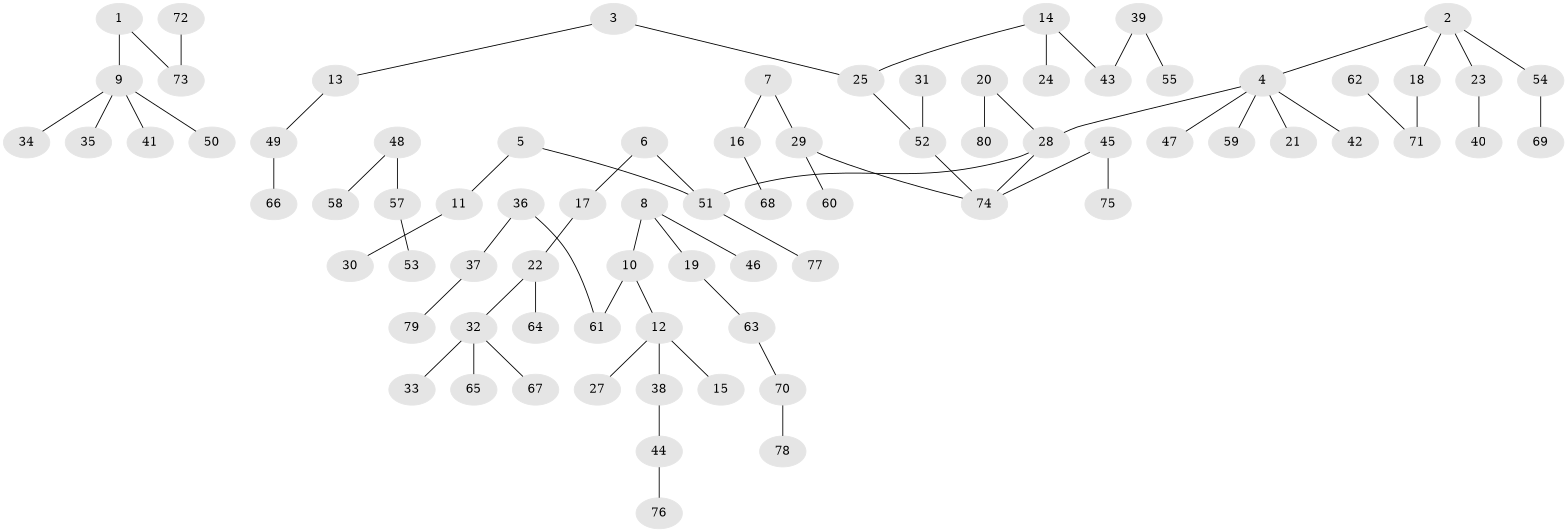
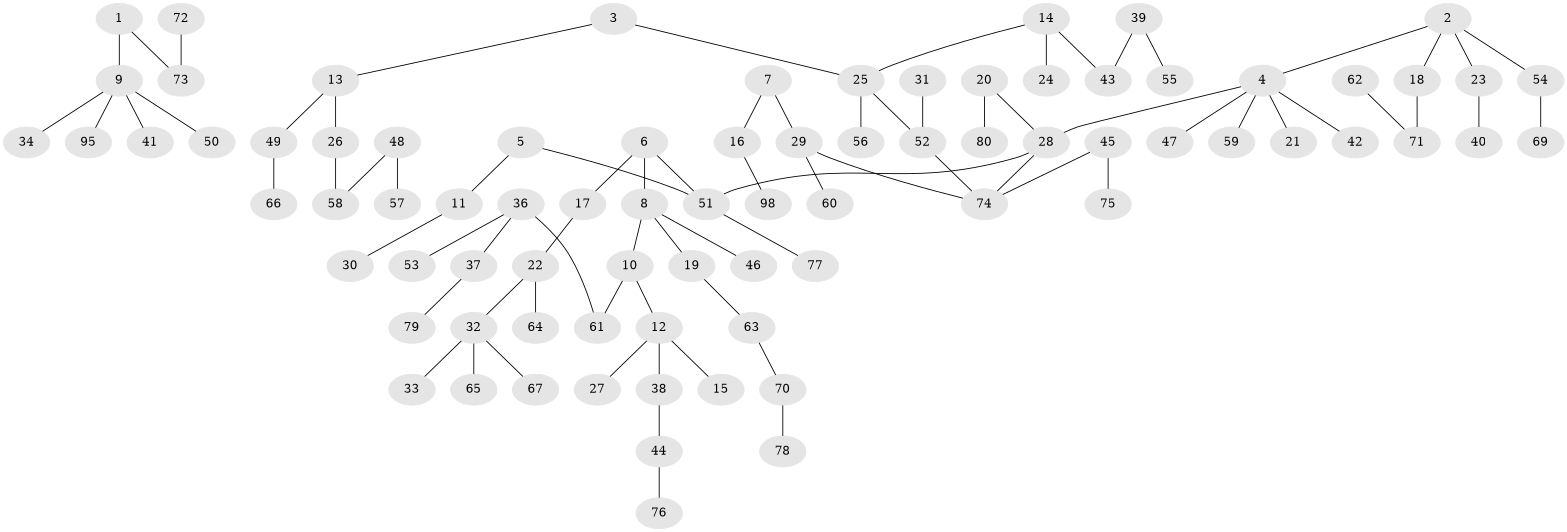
node "35": label "35" -> "95"
node "26": added
node "56": added
edge "6" -- "8": added
node "68": label "68" -> "98"
edge "57" -- "53": now "36" -- "53"
